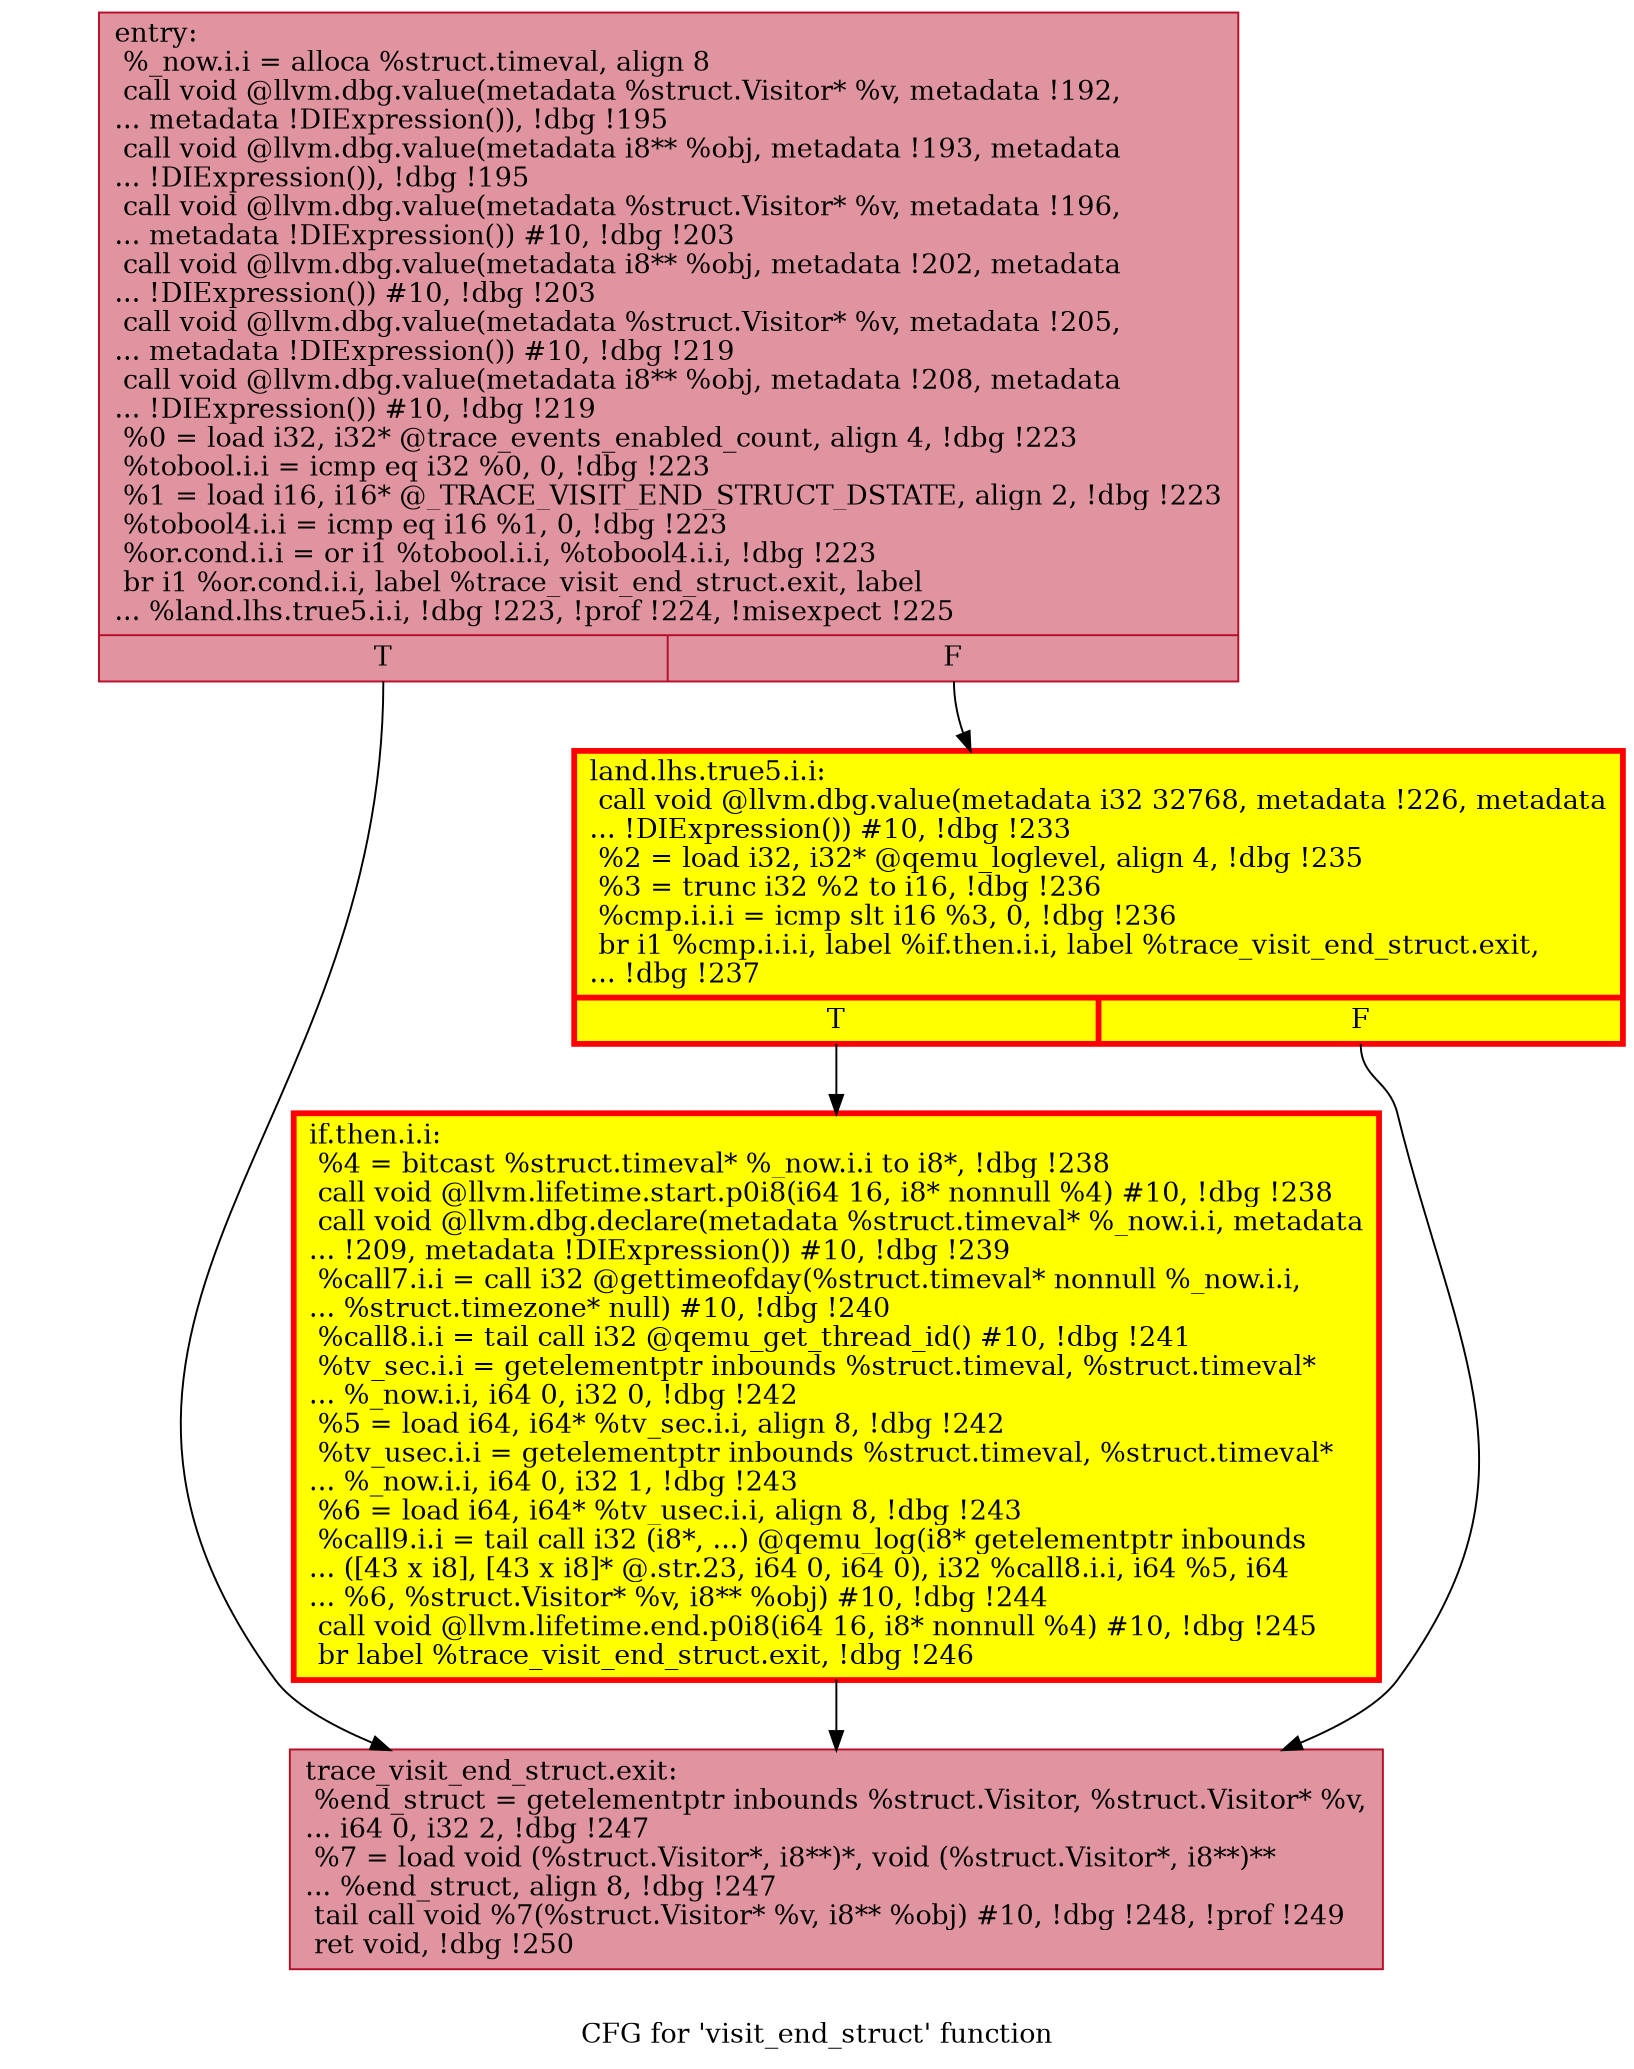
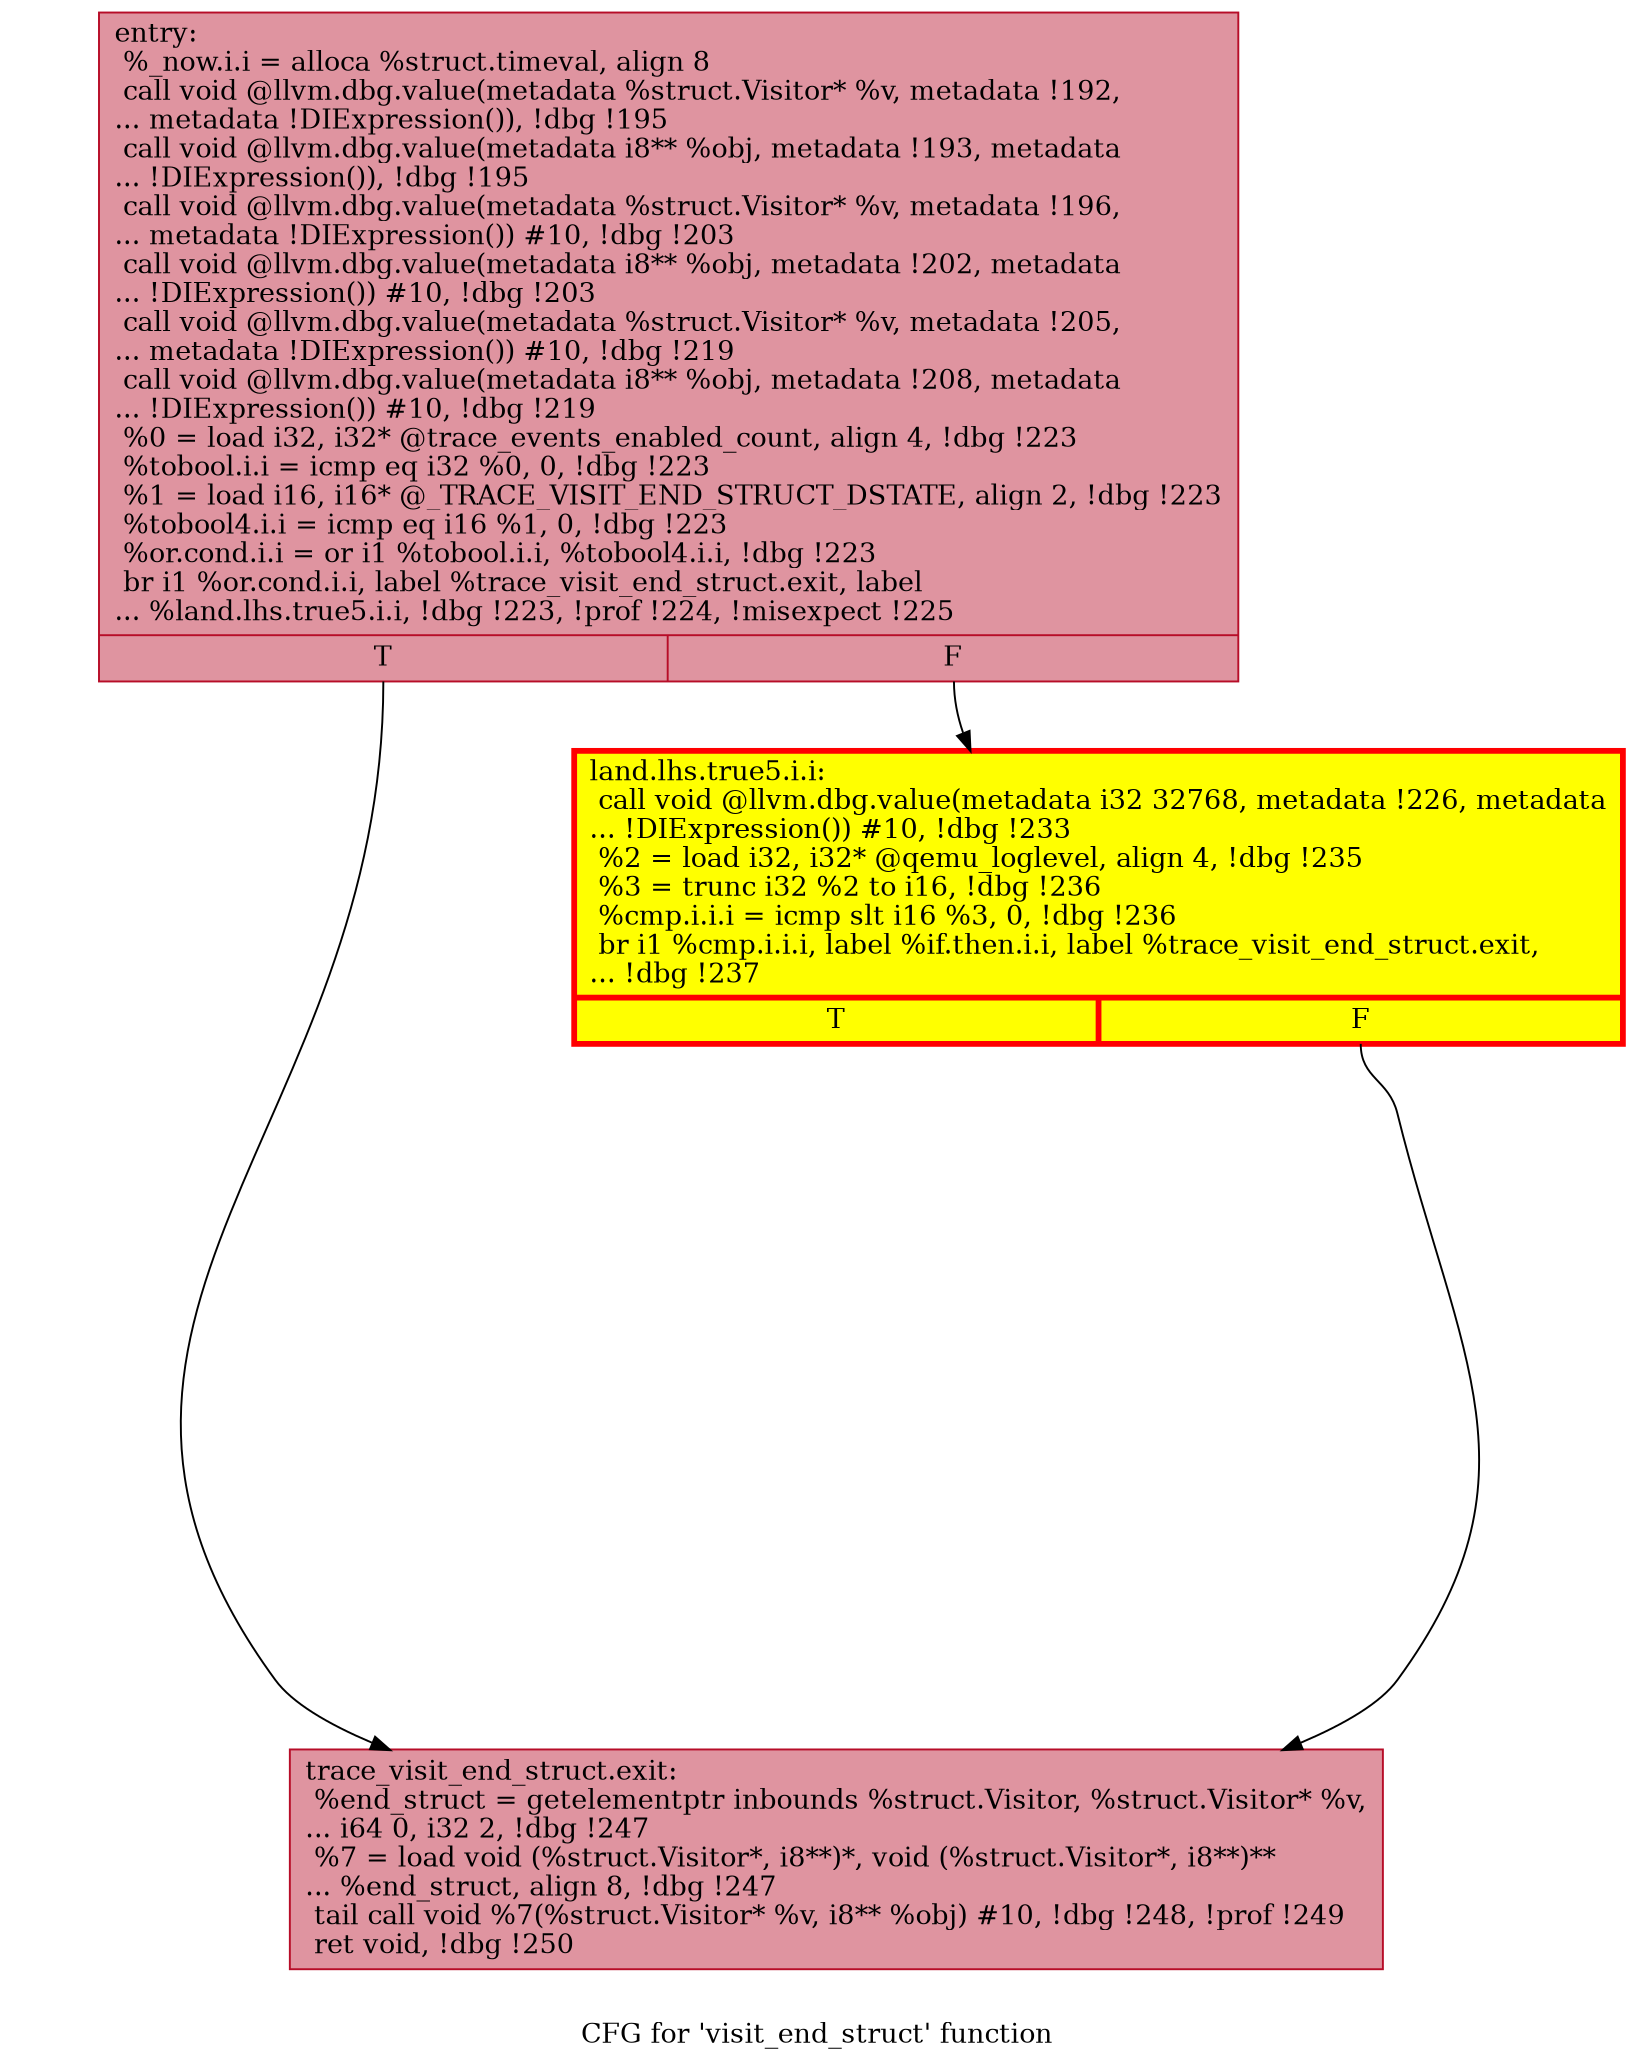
node "if.then.i.i:": removed
